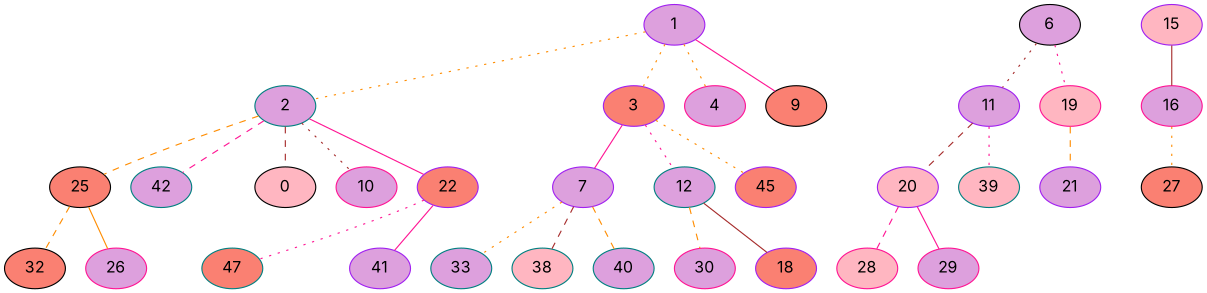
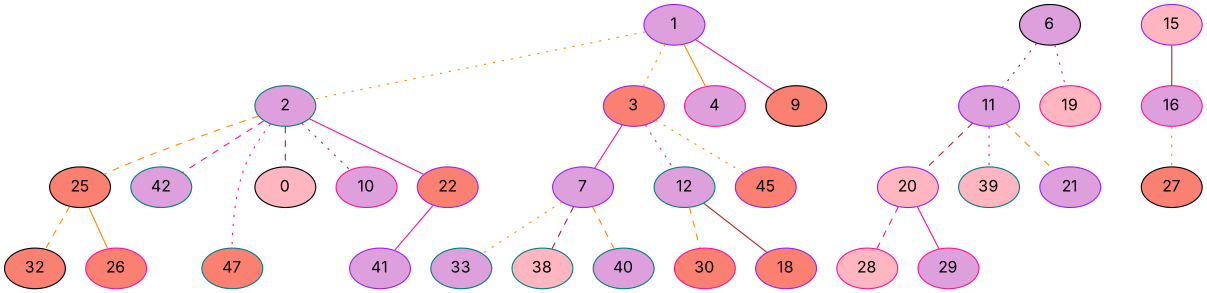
edge "1" -- "4": style dotted -> solid
edge "19" -- "21": now "11" -- "21"
edge "22" -- "47": now "2" -- "47"
node "26": fillcolor plum -> salmon
node "30": fillcolor plum -> salmon
